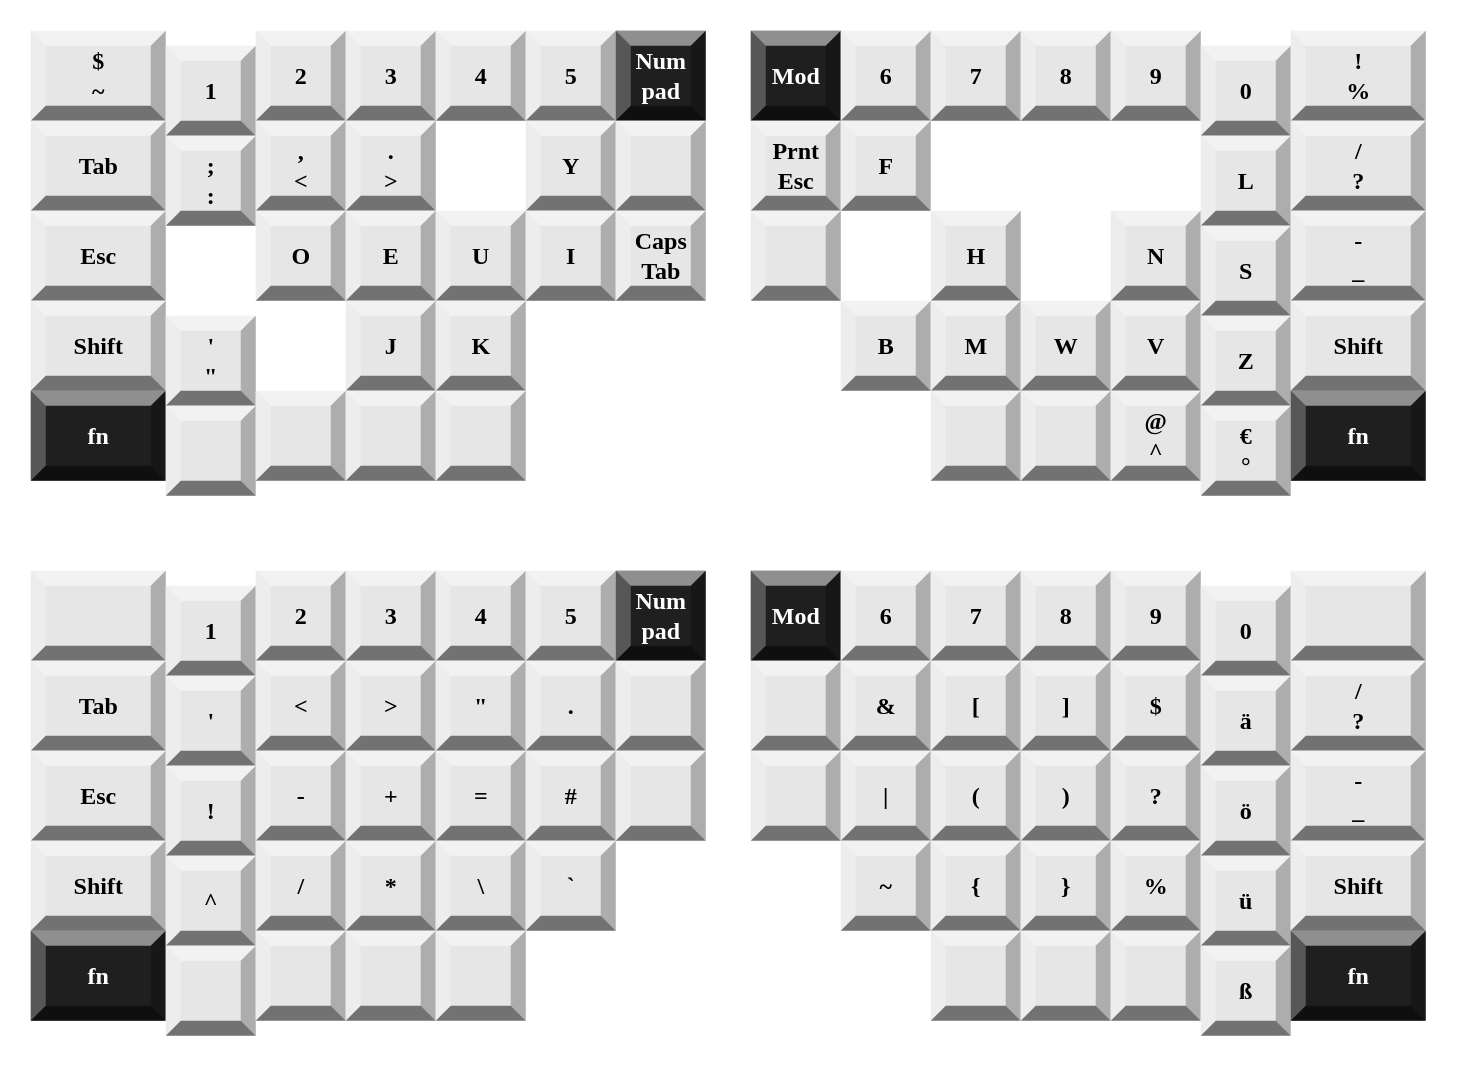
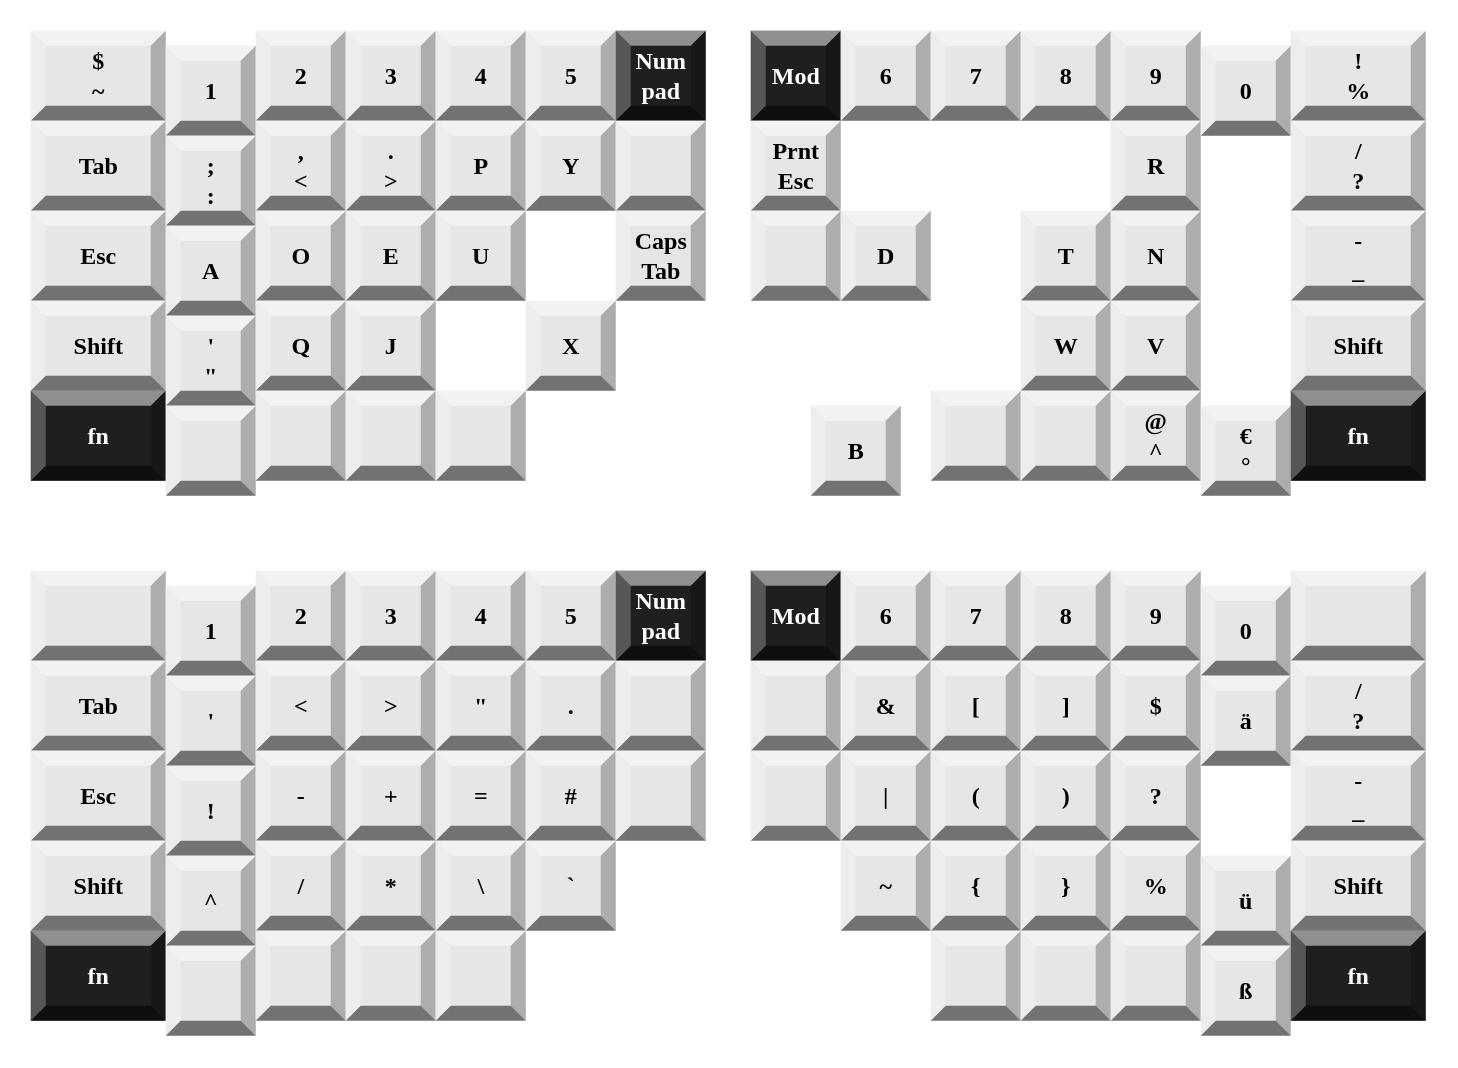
node "P": added
node "F": removed
node "R": added
node "L": removed
node "I": removed
node "D": added
node "H": removed
node "T": added
node "A": added
node "S": removed
node "Q": added
node "K": removed
node "X": added
node "B": moved (886, 346) -> (856, 451)
node "M": removed
node "Z": removed
node "ö": removed
